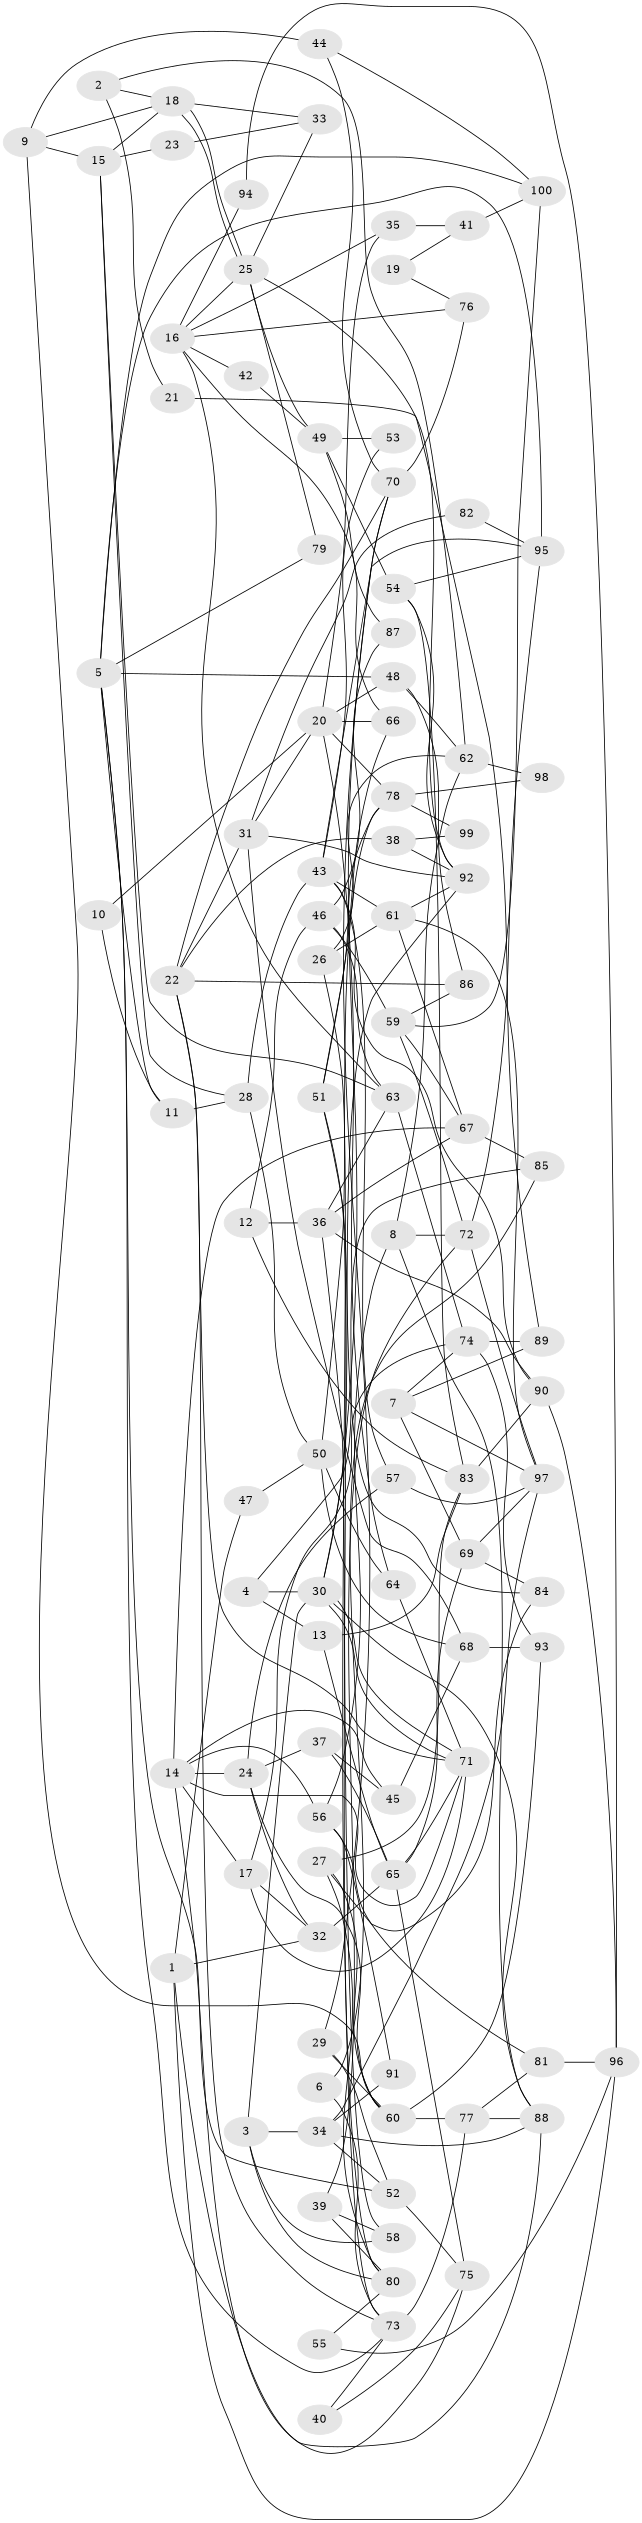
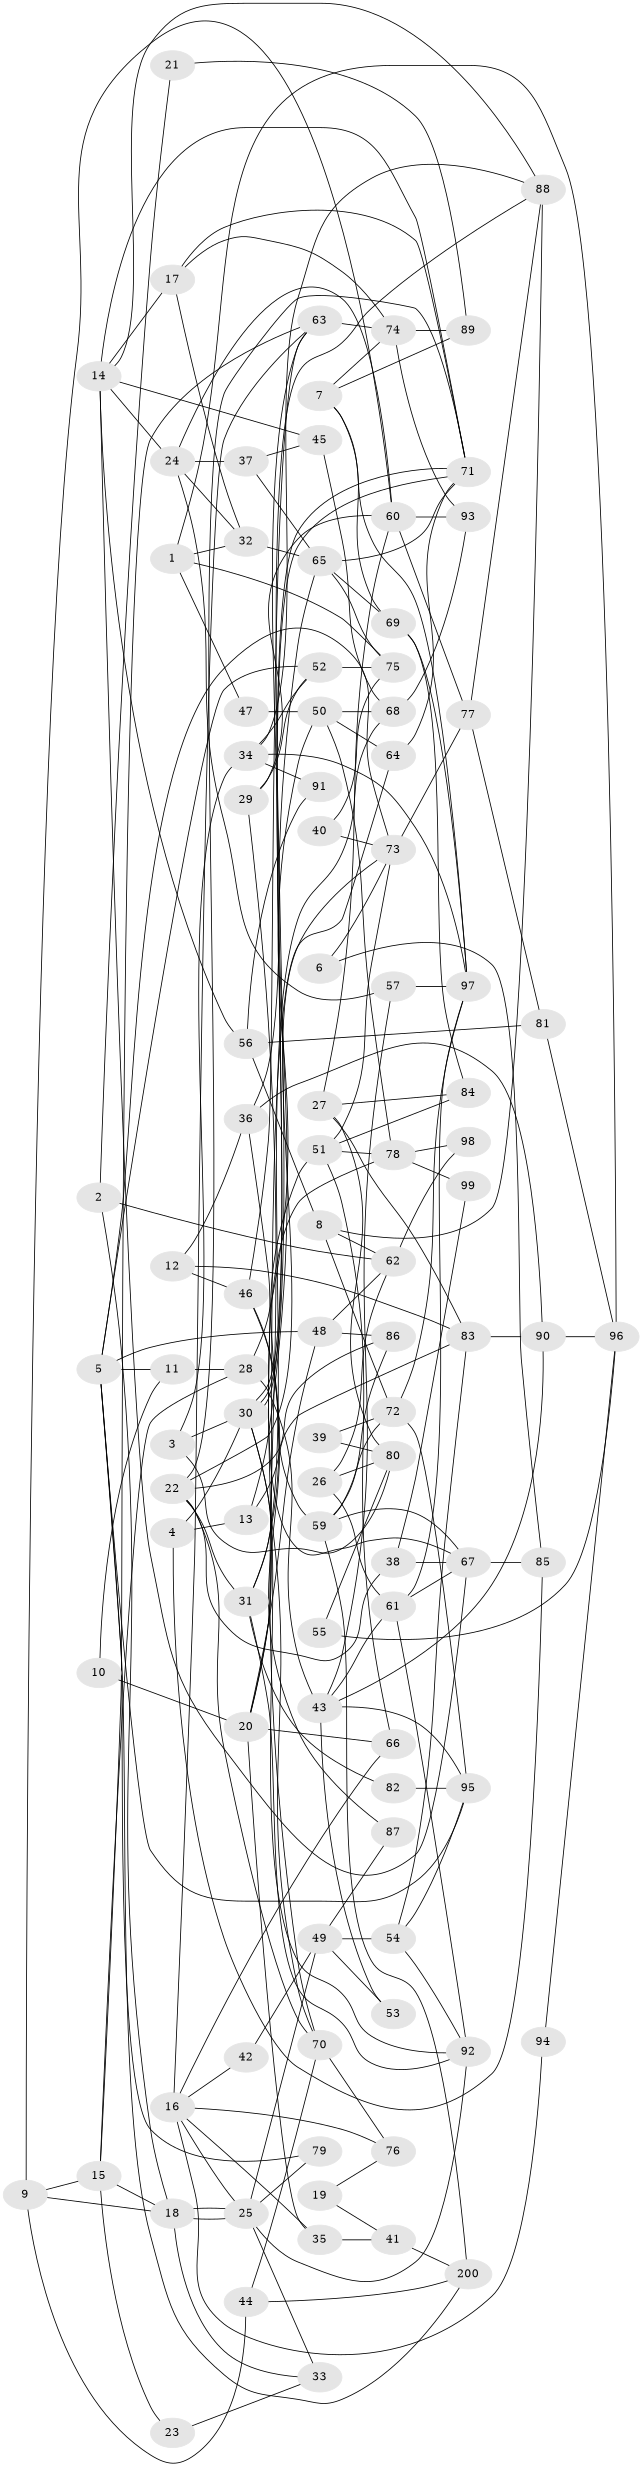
node "100": label "100" -> "200"
edge "20" -- "31": now "51" -- "31"
edge "38" -- "92": now "38" -- "67"
node "58": removed
